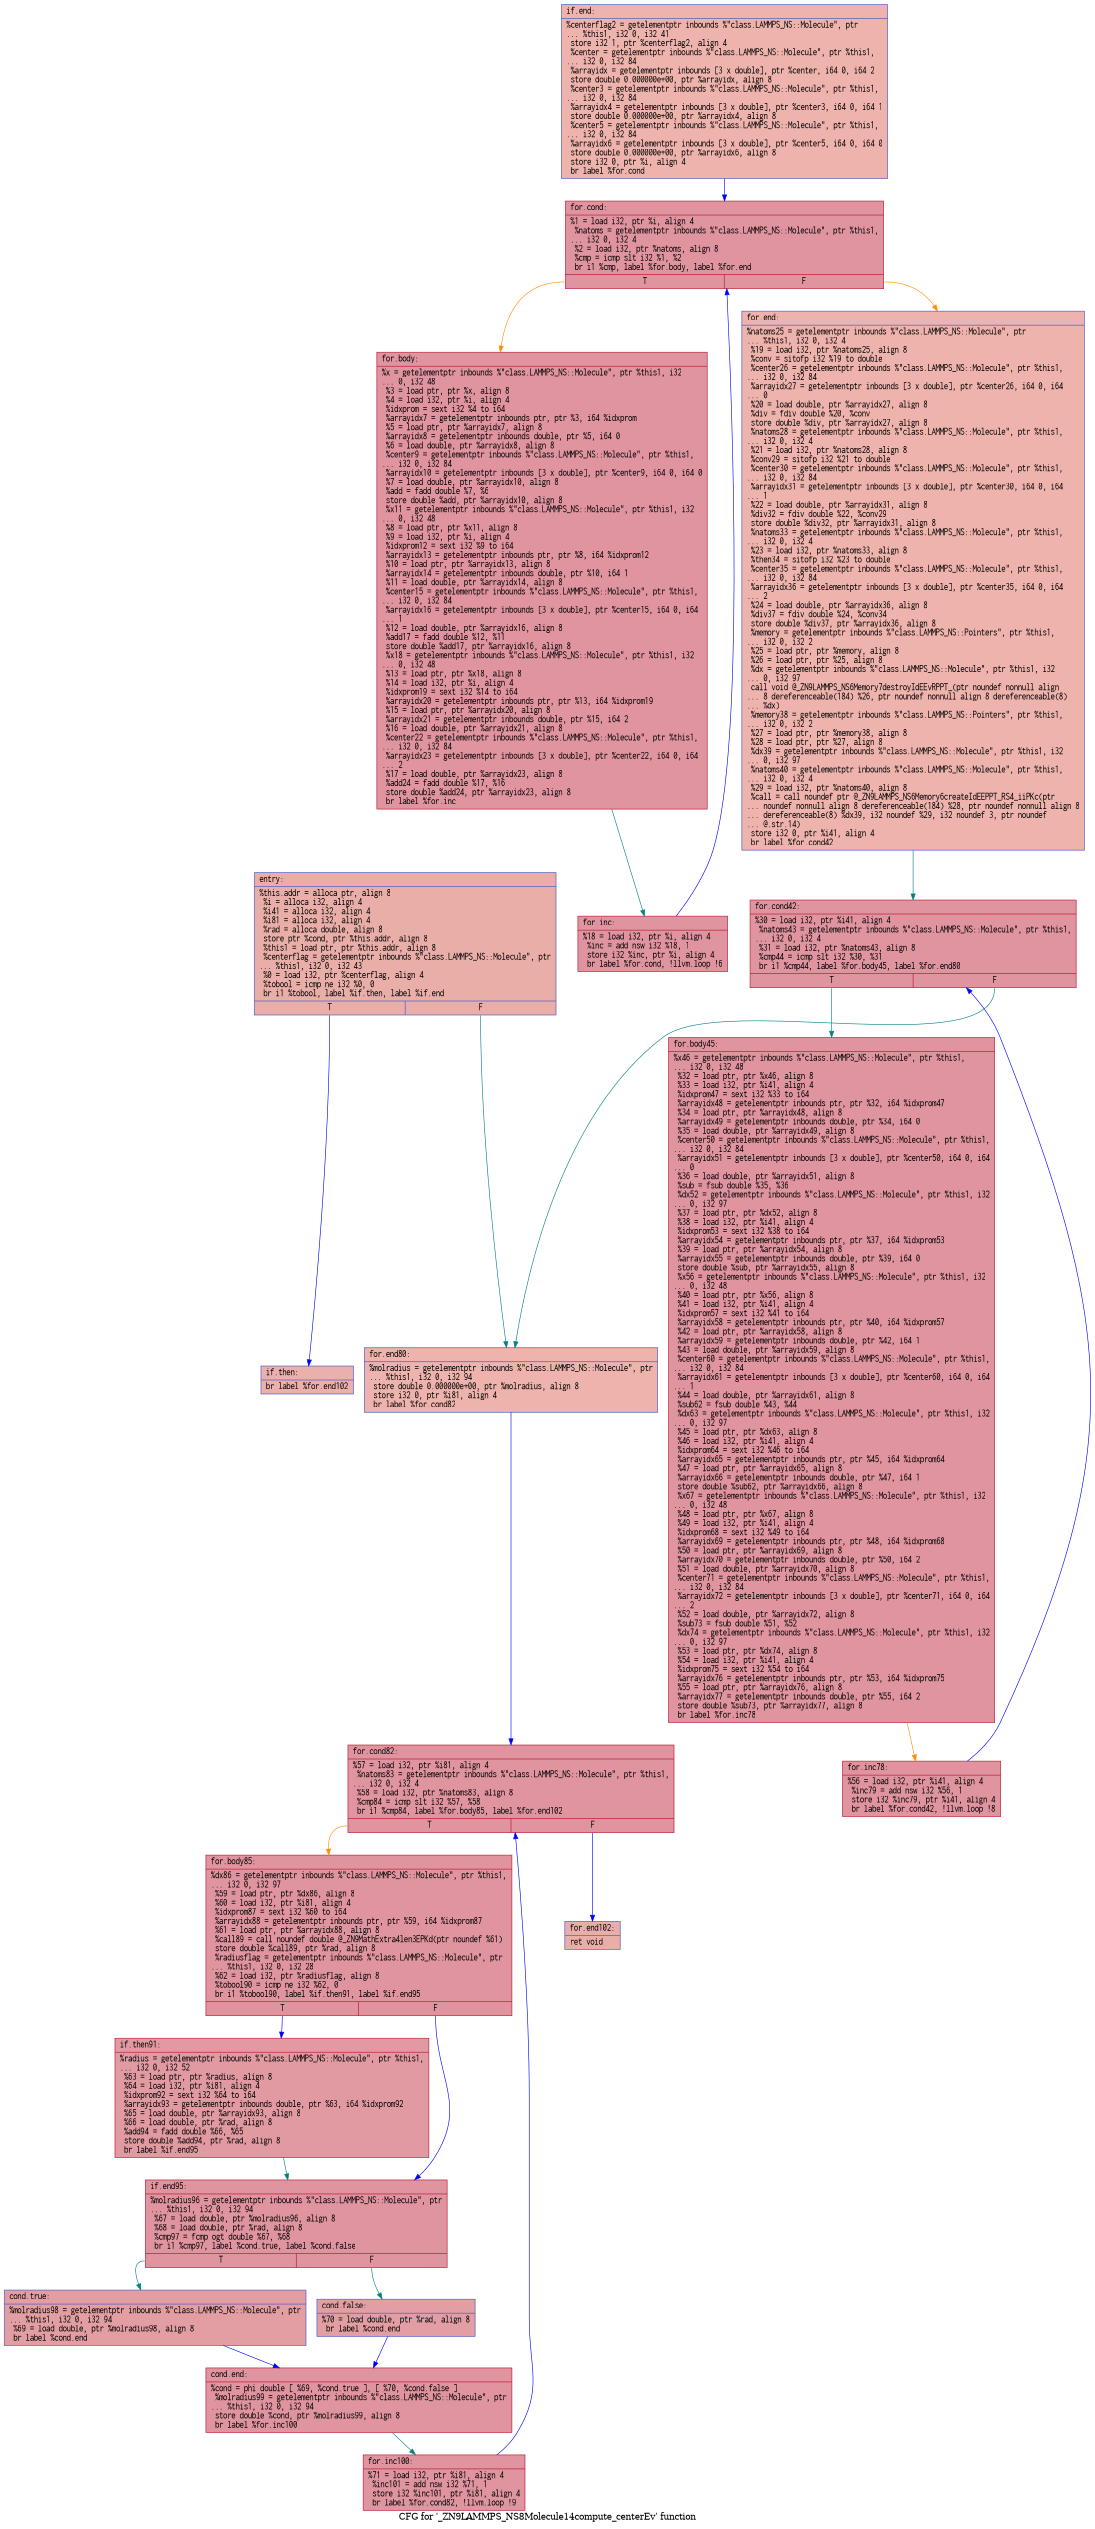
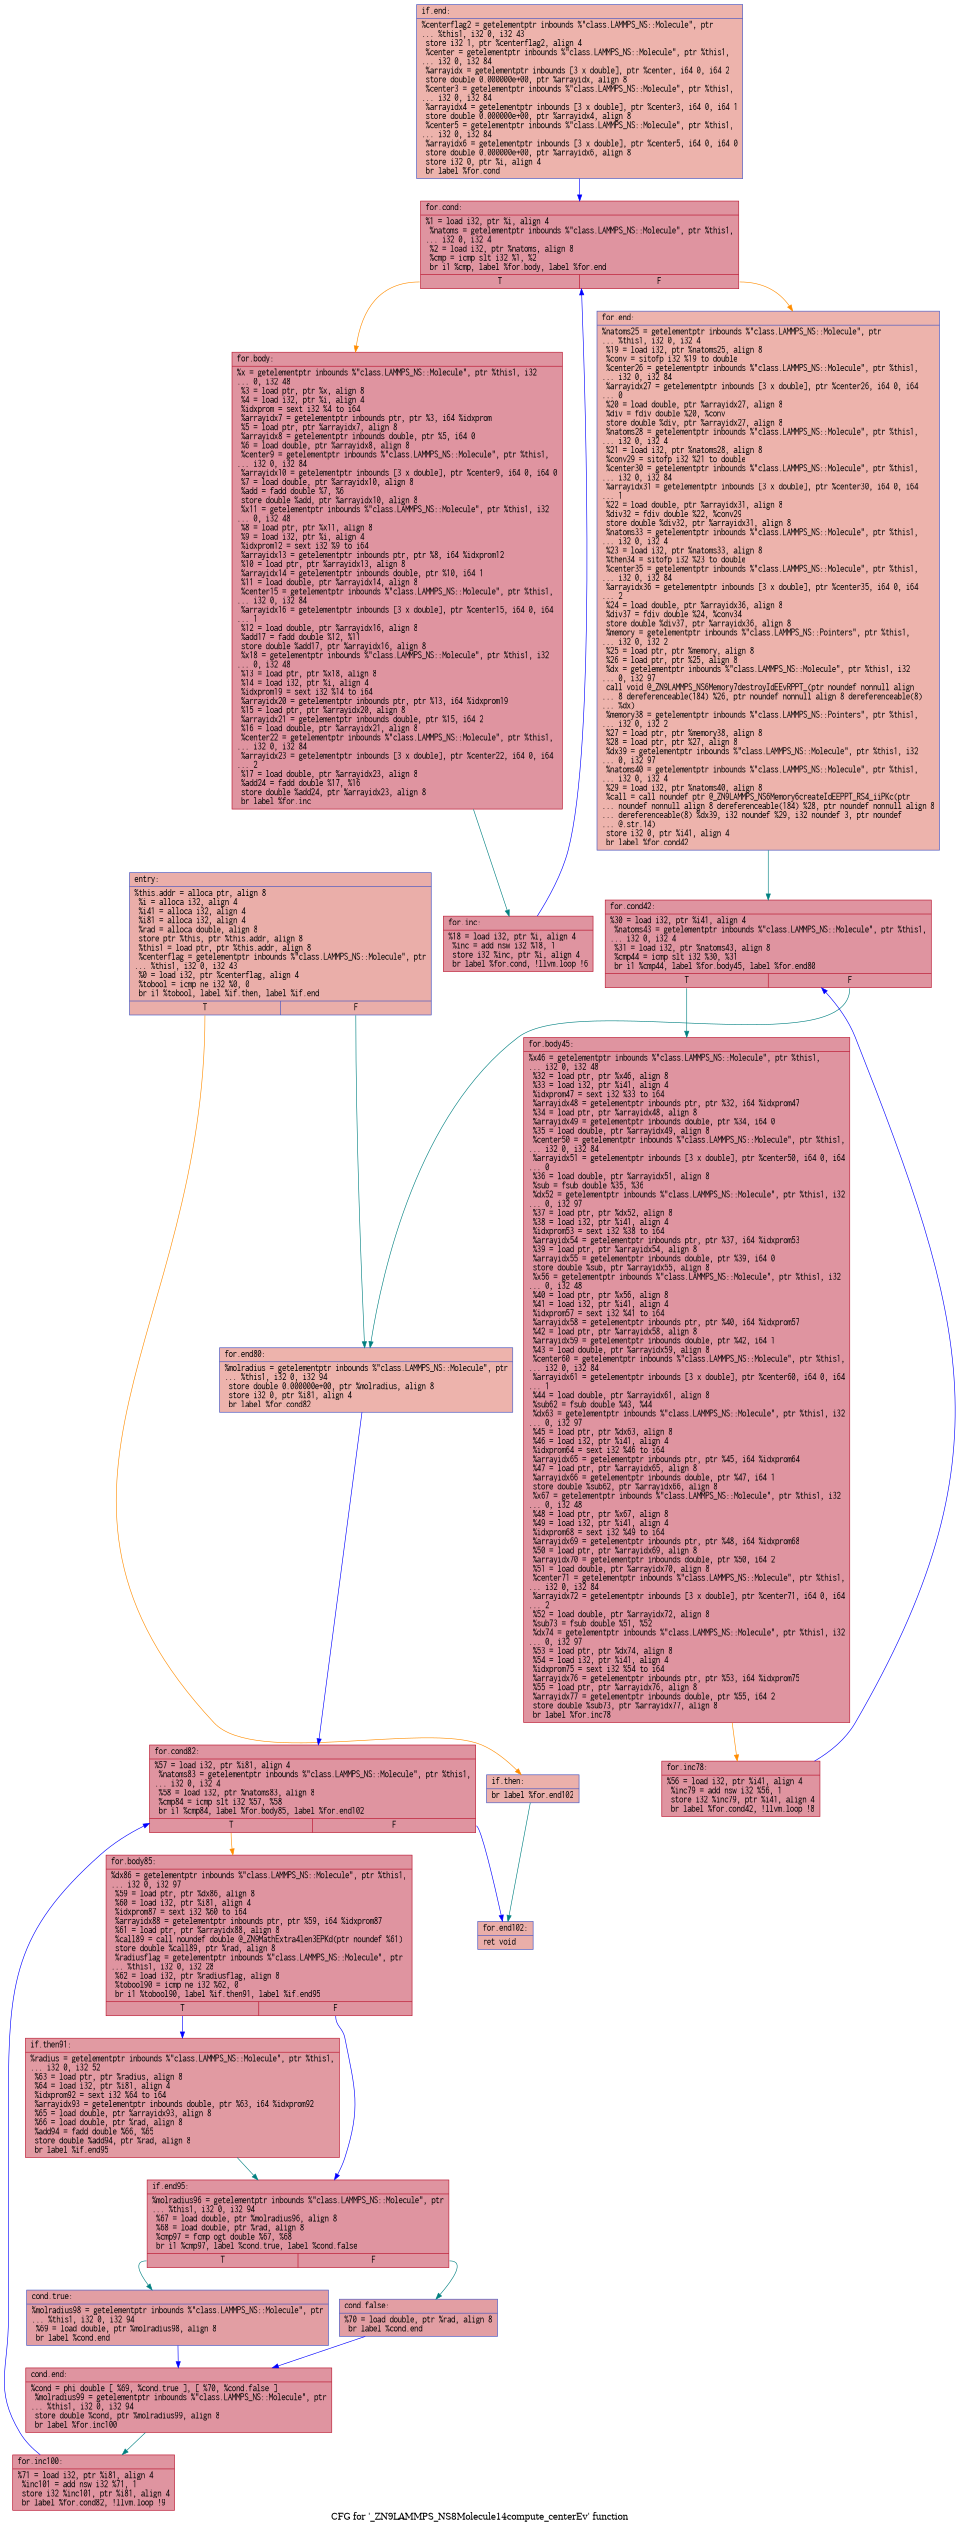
node "if.end:": text "... %this1, i32 0, i32 41" -> "... %this1, i32 0, i32 43"
node "entry:": text "store ptr %cond, ptr %this.addr, align 8" -> "store ptr %this, ptr %this.addr, align 8"
edge "entry:" -> "if.then:": color blue -> darkorange
edge "if.then:" -> "for.end102:": added
